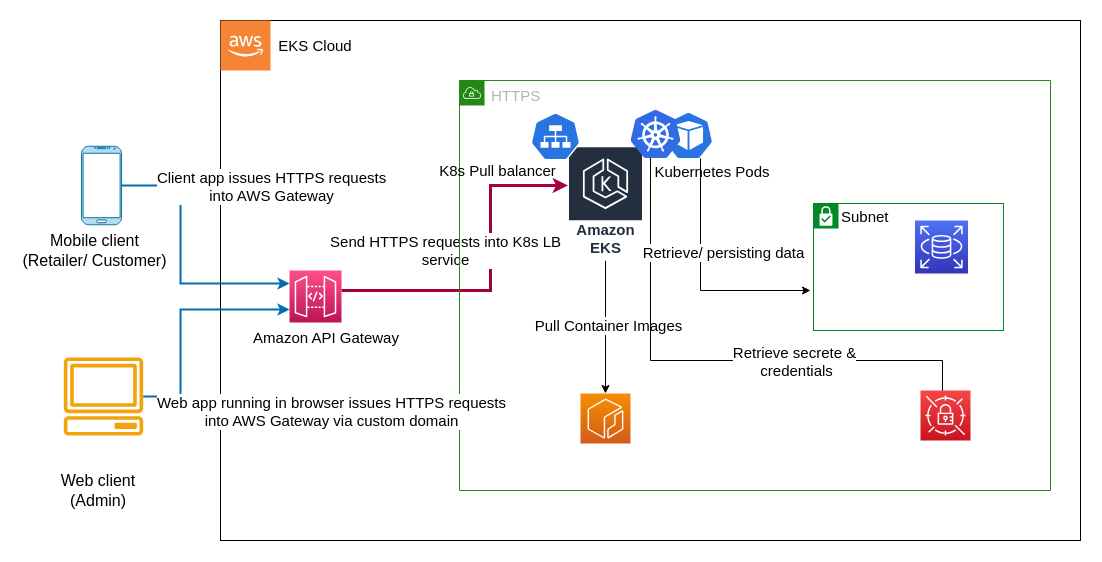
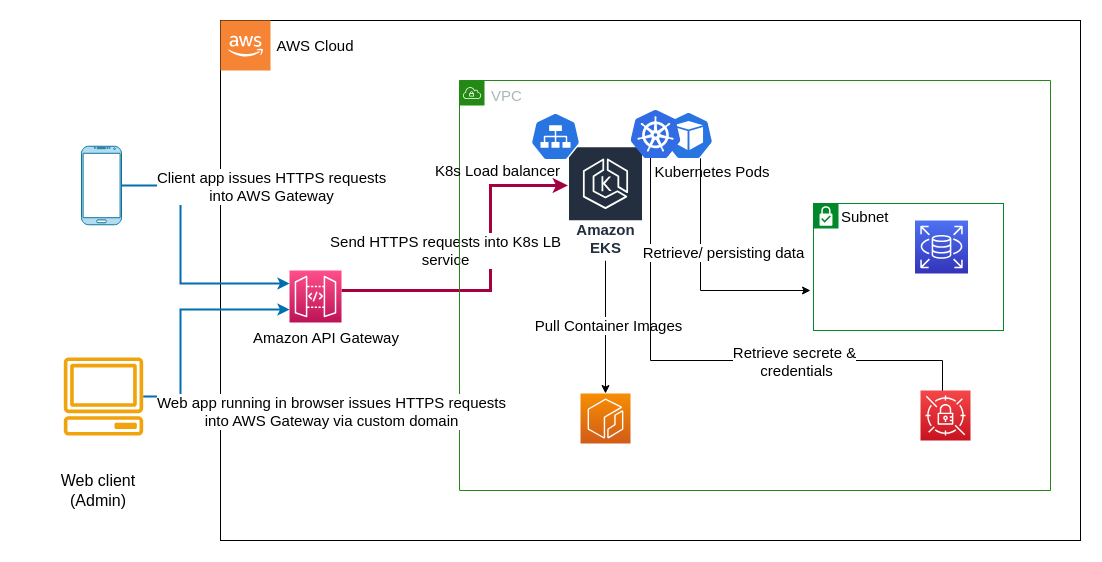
node "EKS Cloud": label "EKS Cloud" -> "AWS Cloud"
node "HTTPS": label "HTTPS" -> "VPC"
node "K8s Pull balancer": label "K8s Pull balancer" -> "K8s Load balancer"
node "Mobile client (Retailer/ Customer)": removed
